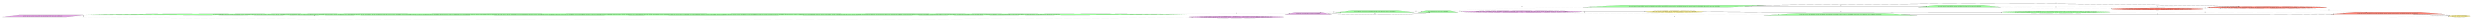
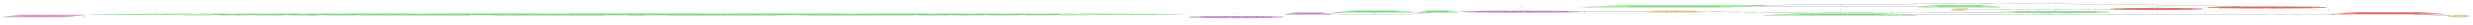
node "'mov esi, 0x805f7de',": added
